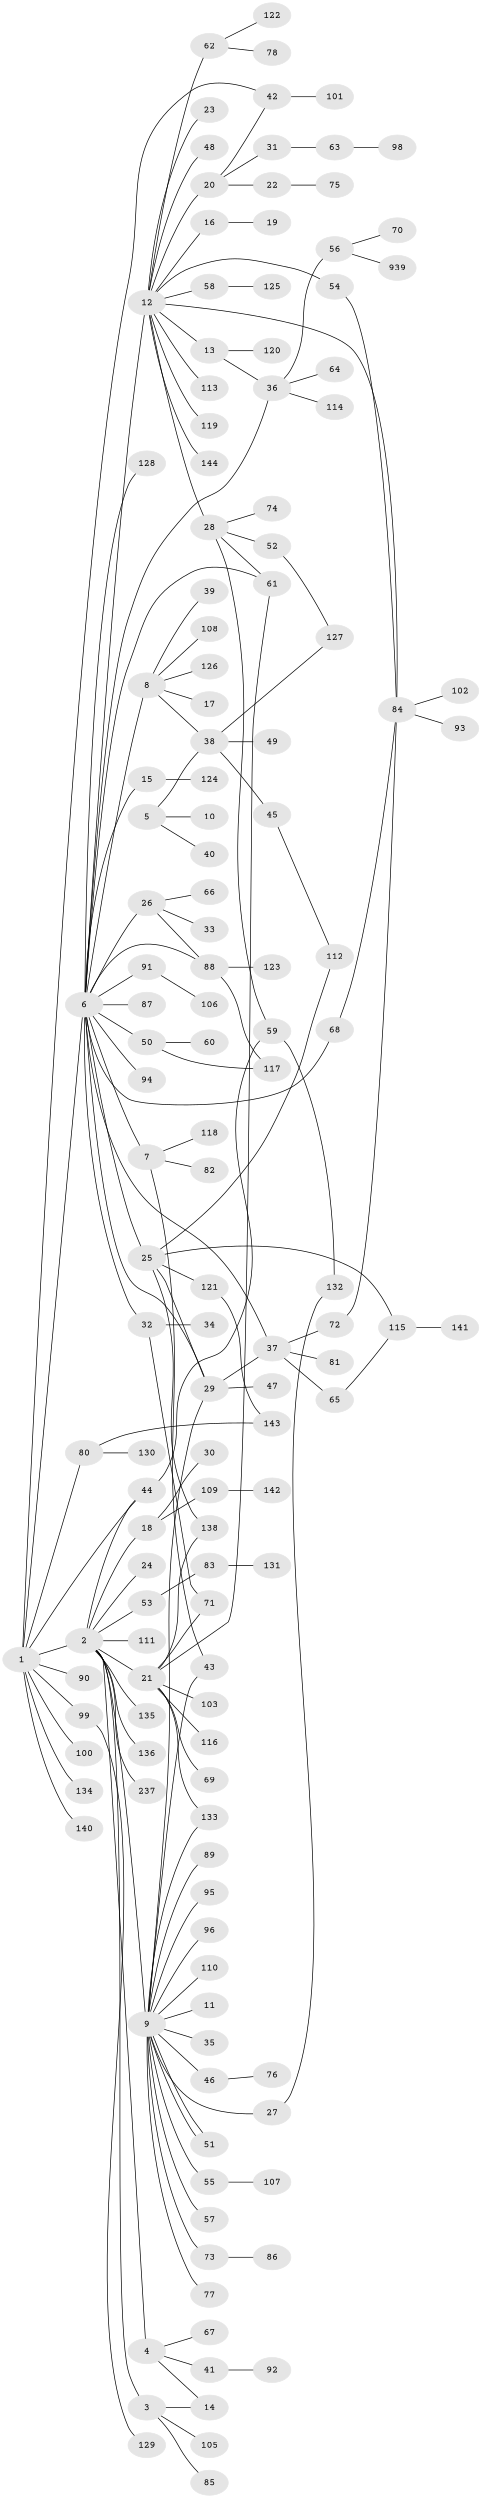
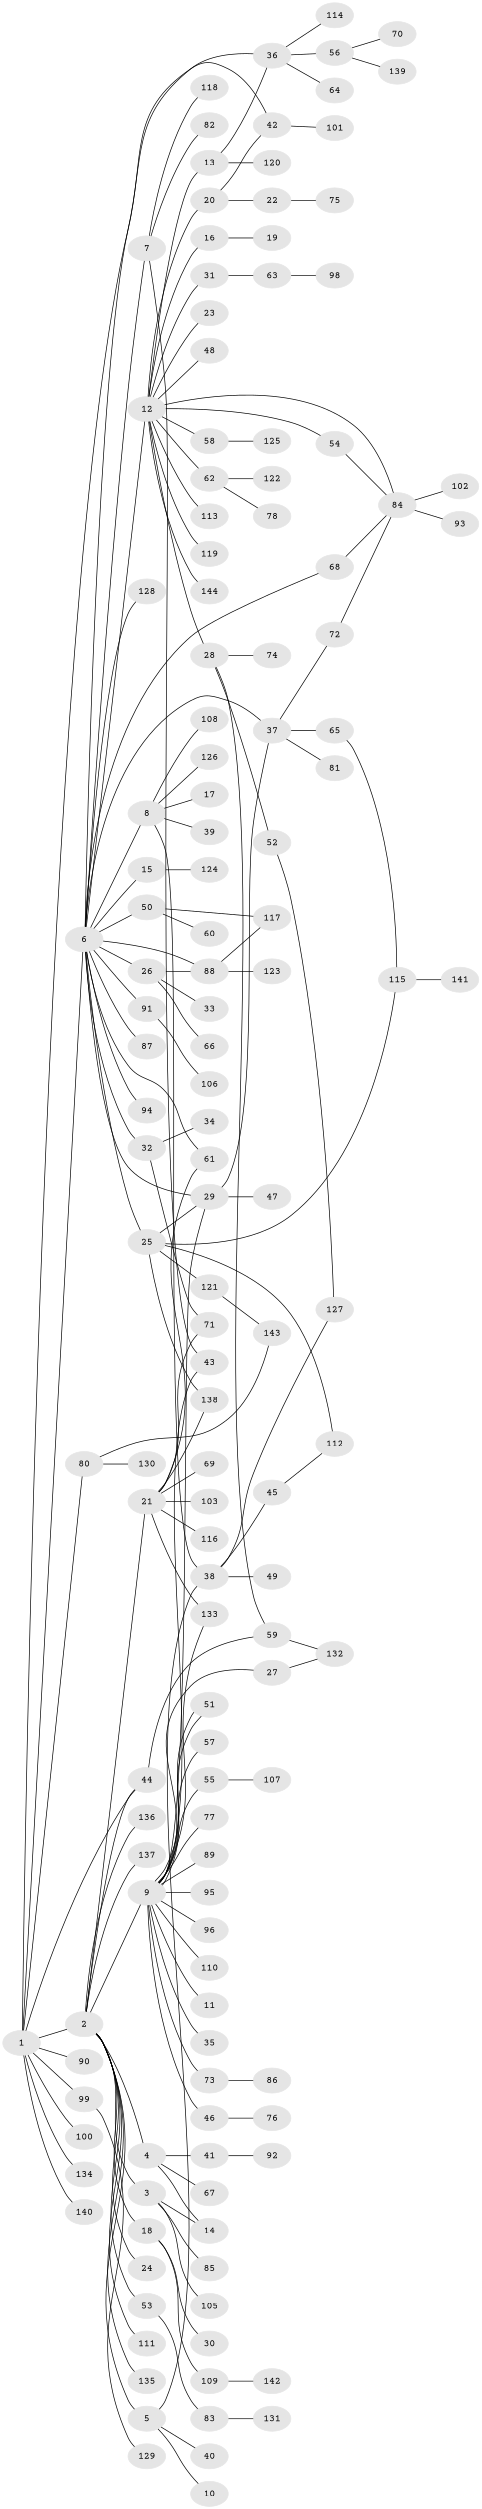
edge "31" -- "20": now "31" -- "12"
node "939": label "939" -> "139"
edge "28" -- "61": removed
node "237": label "237" -> "137"
edge "2" -- "5": added
